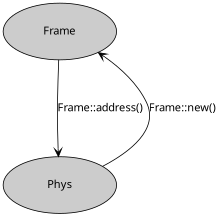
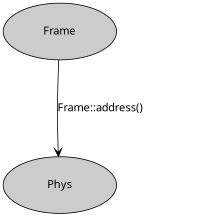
edge "Phys" -> "Frame": removed, label "Frame::new()"
